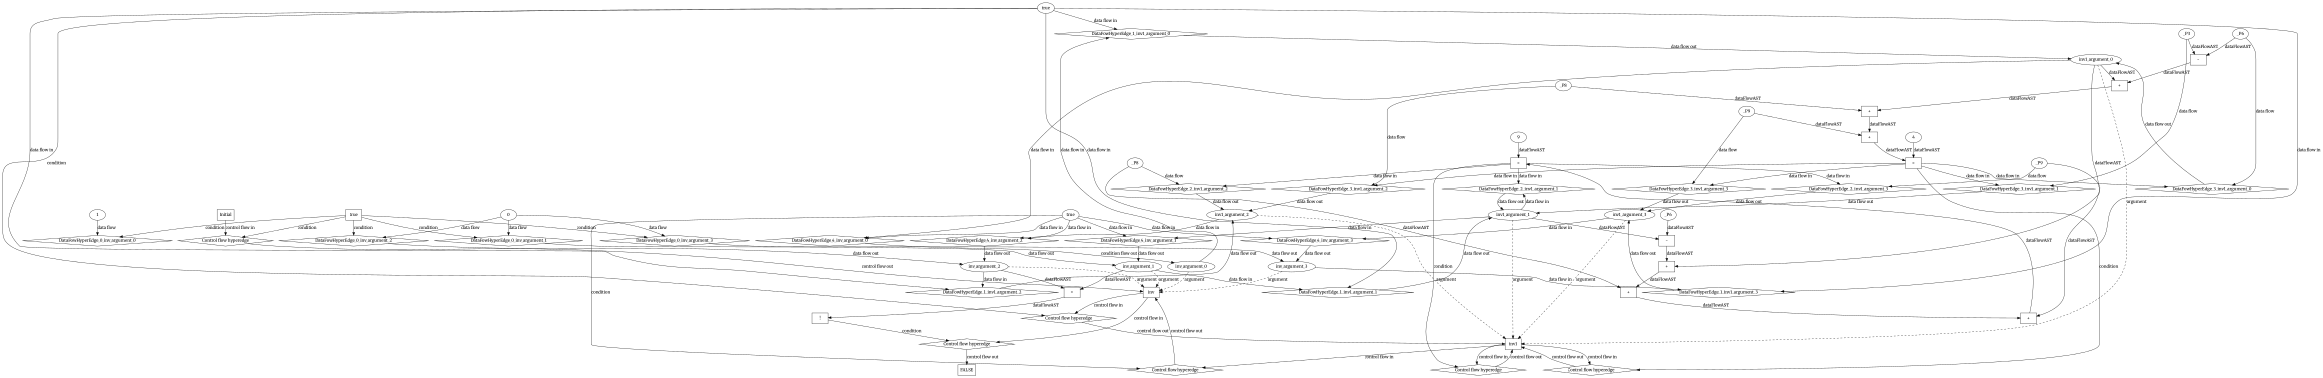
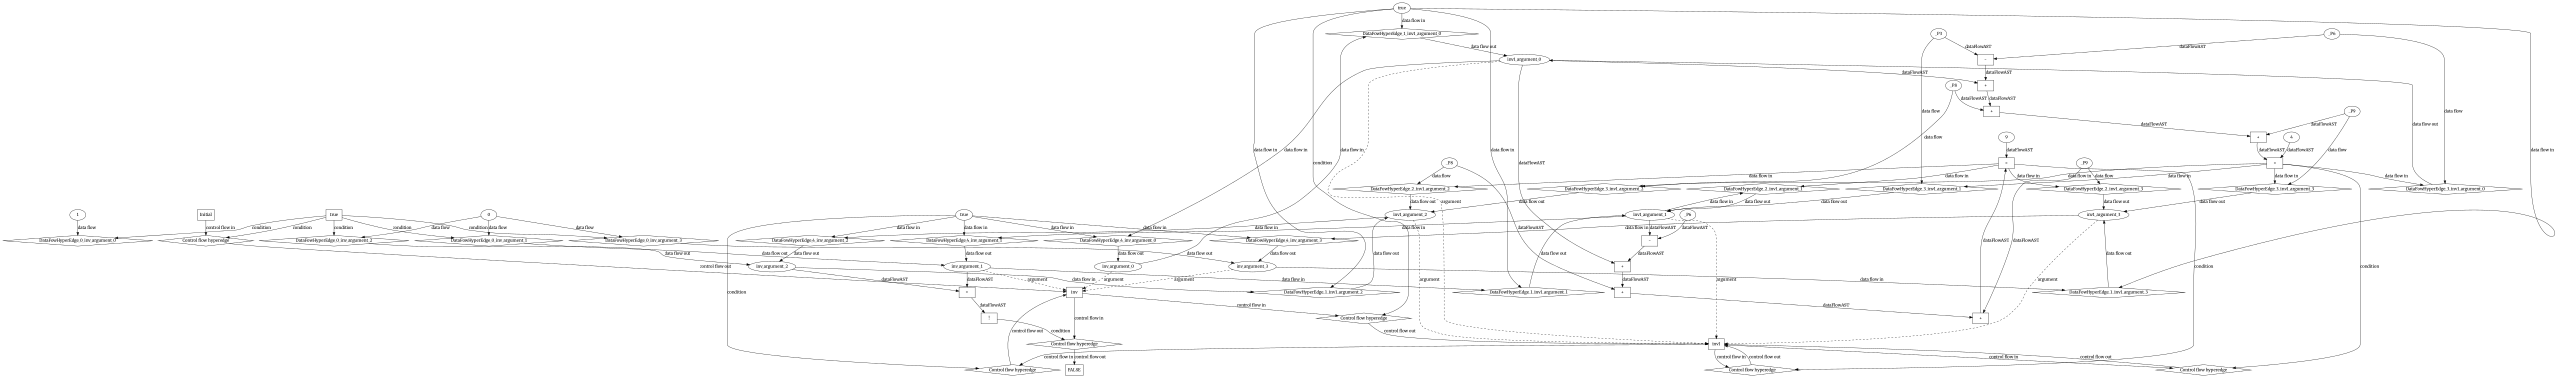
edge "DataFowHyperEdge_4_inv_argument_0" -> "inv_argument_0": label "condition flow out" -> "data flow out"
edge "inv_argument_2" -> "inv": removed, label "argument"
